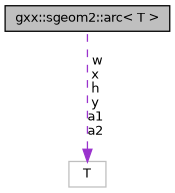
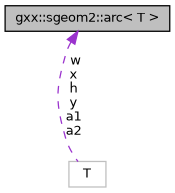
edge "gxx::sgeom2::arc< T >" -> "T": reversed
